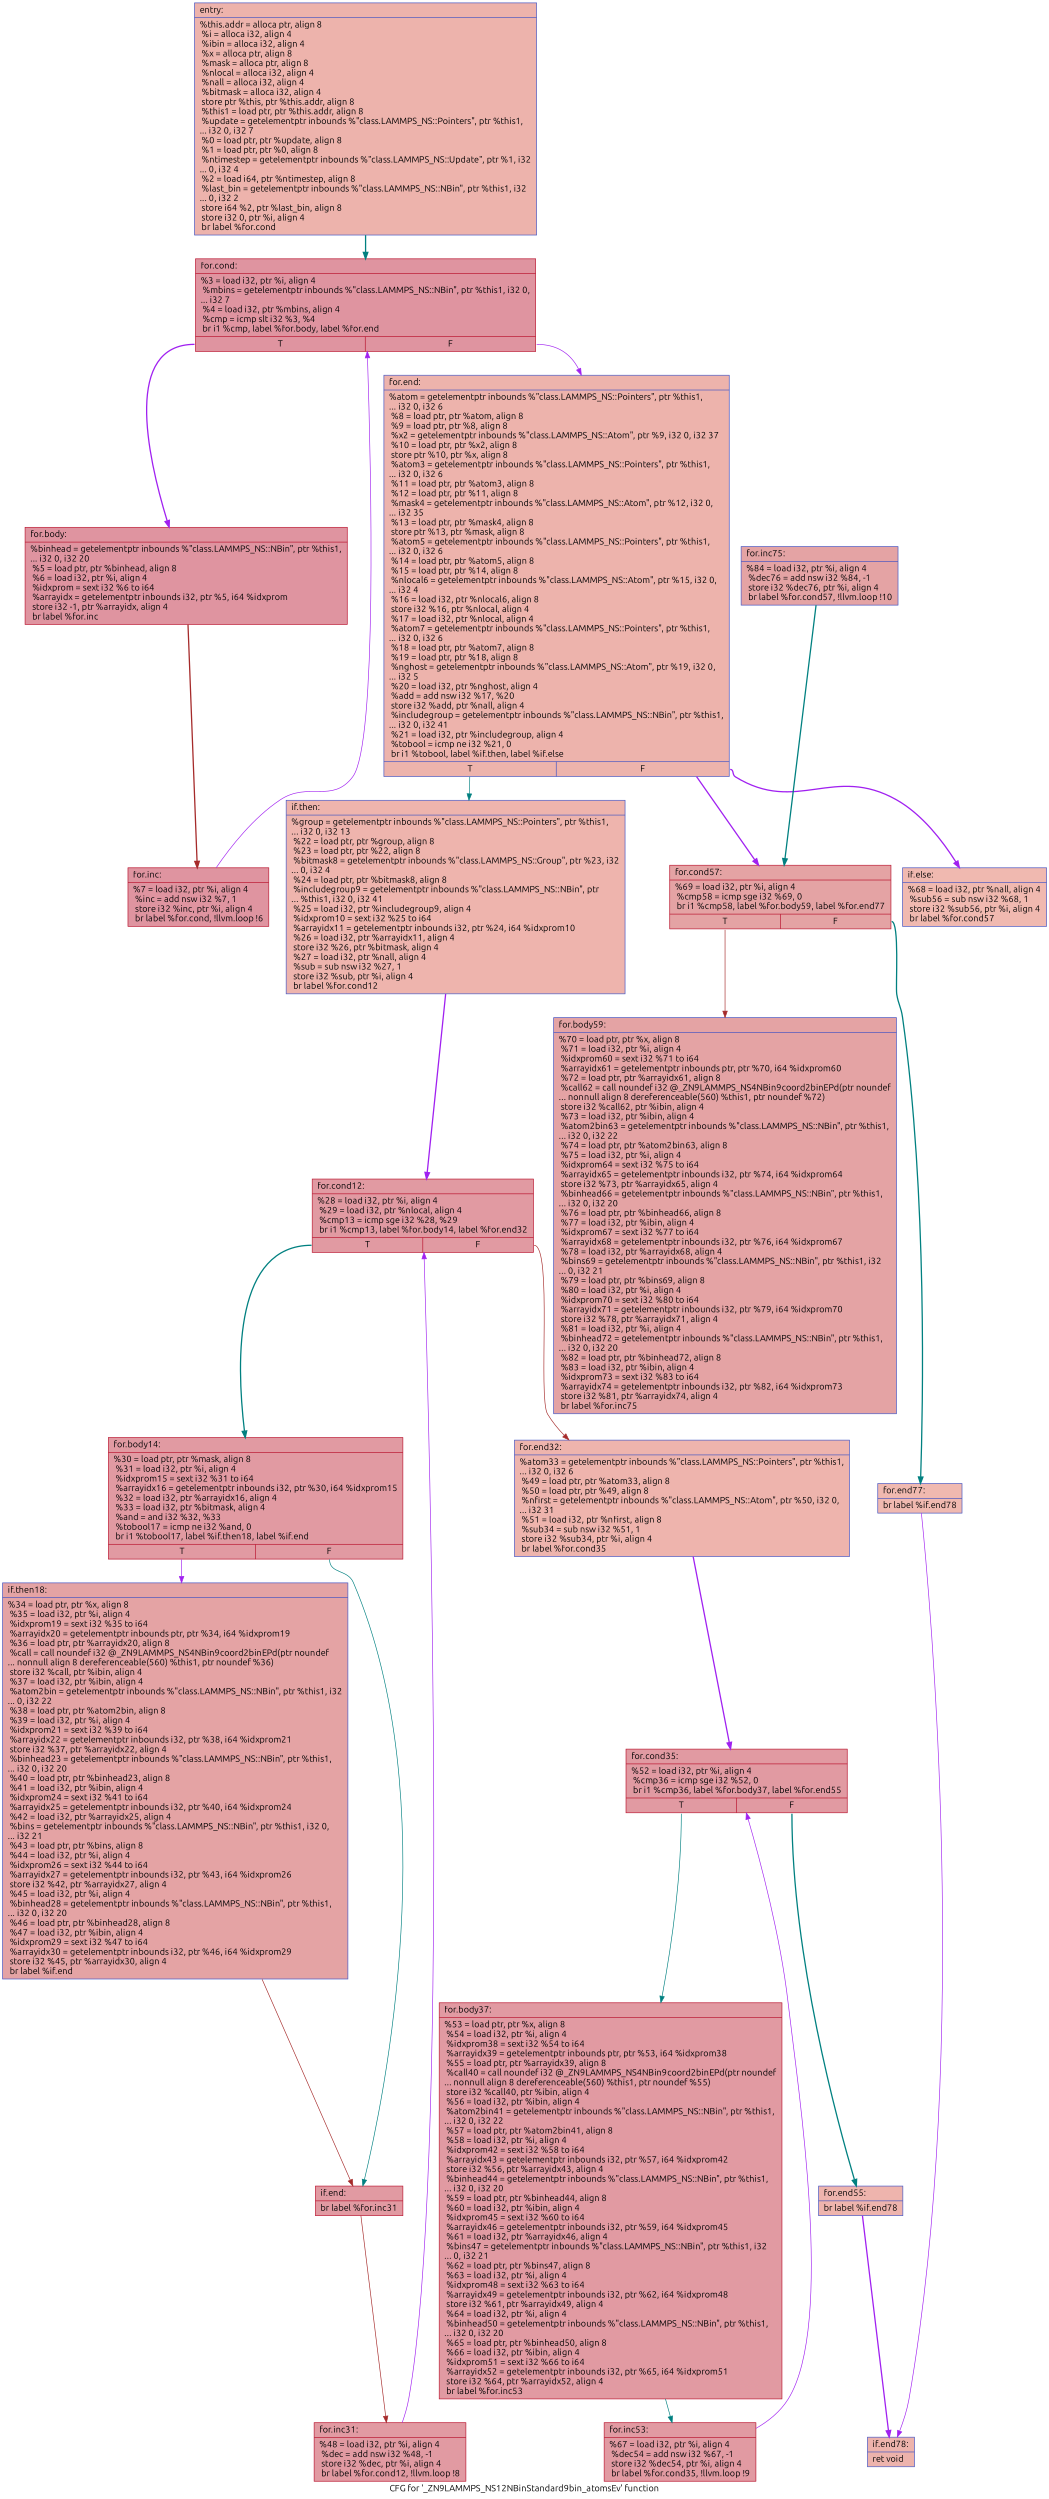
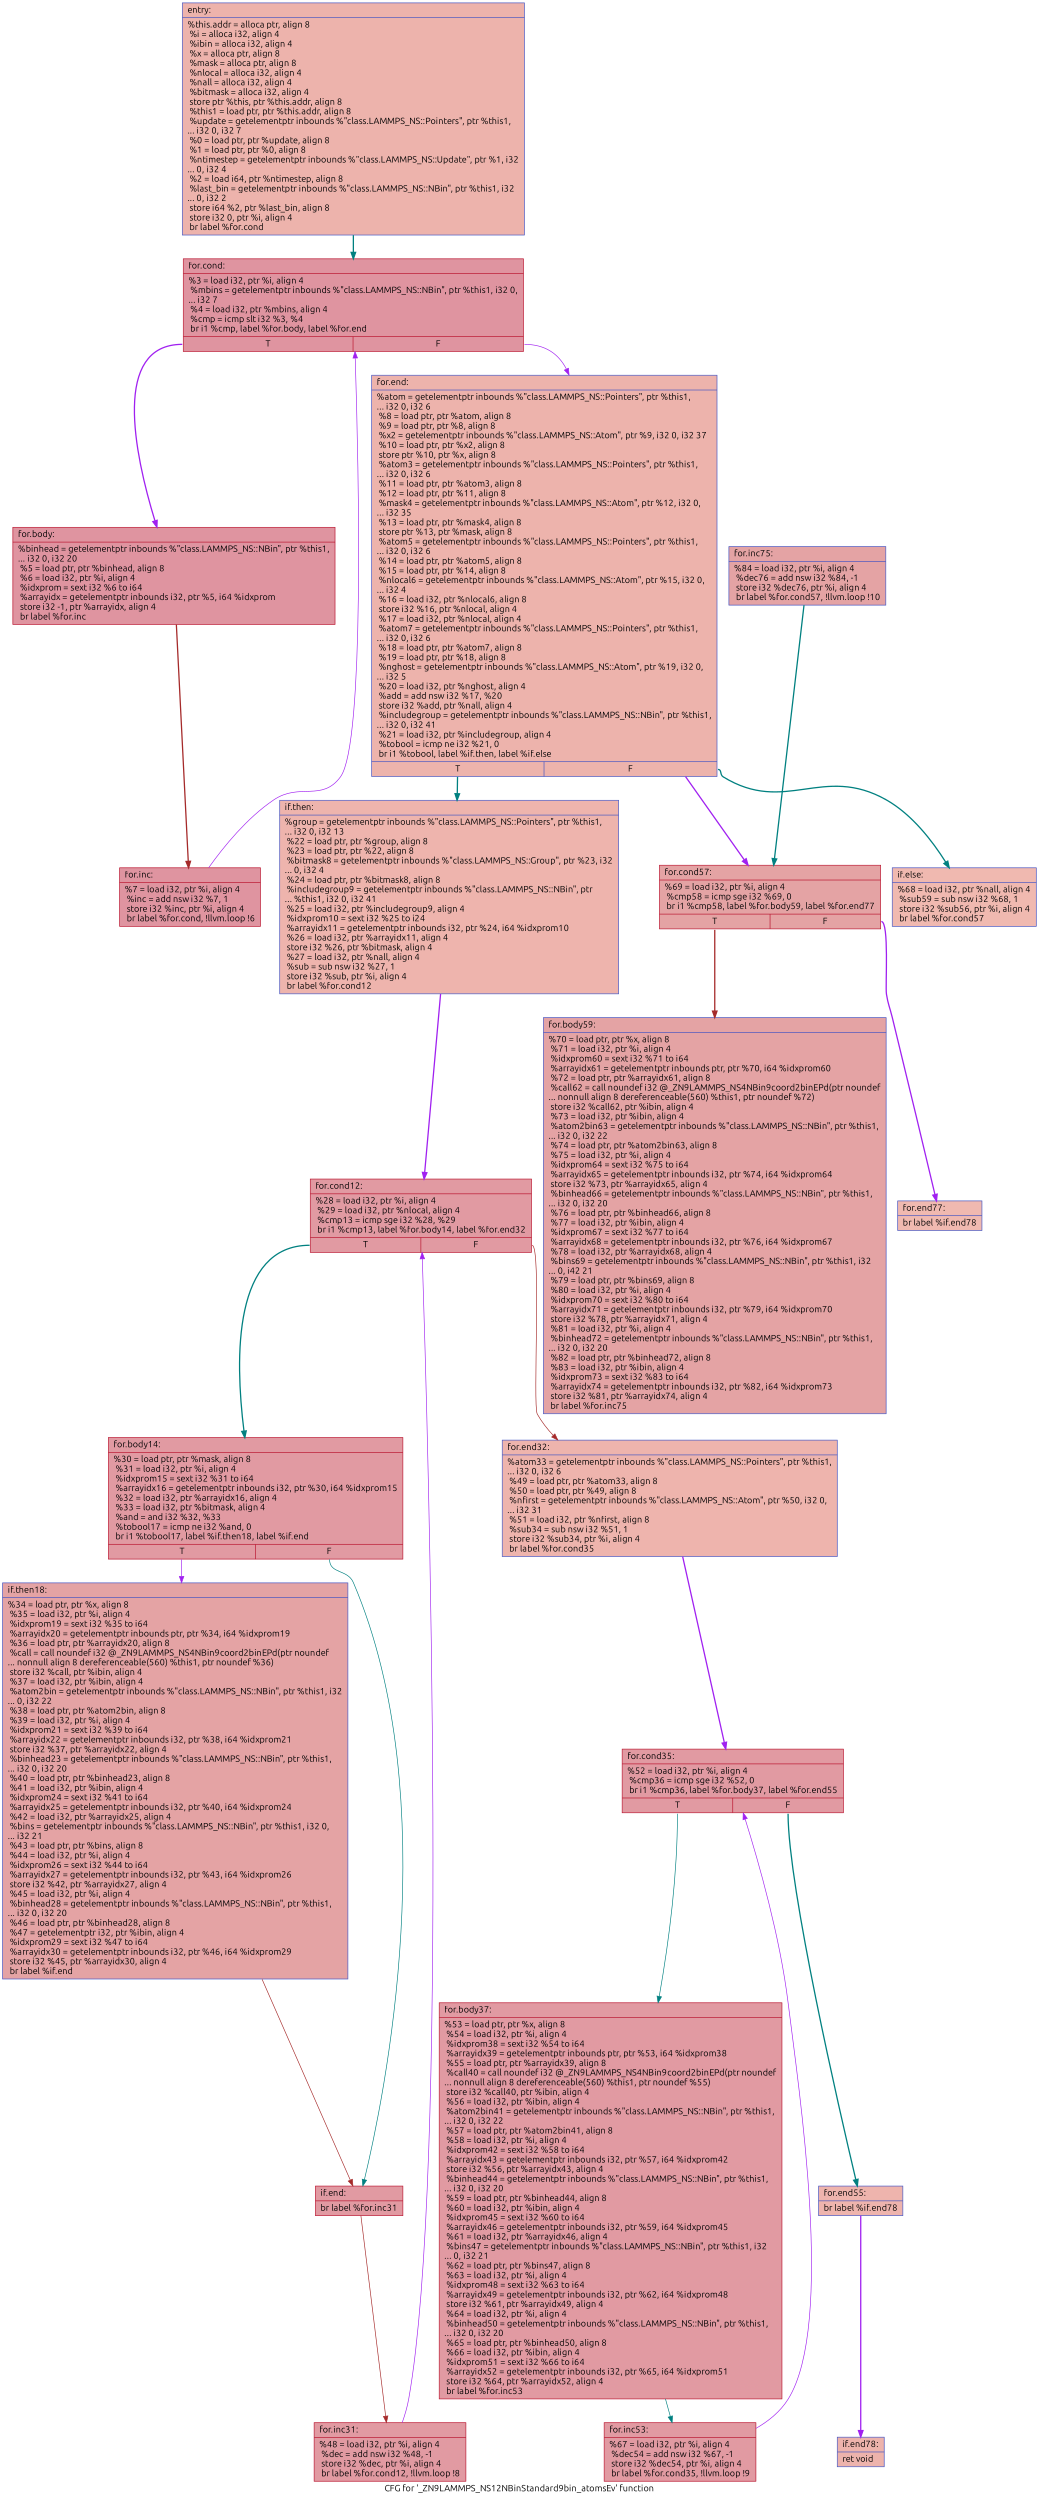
edge "for.end:" -> "if.then:": style solid -> bold
edge "for.end:" -> "if.else:": color purple -> teal
node "if.else:": text "%sub56 = sub nsw i32 %68, 1" -> "%sub59 = sub nsw i32 %68, 1"
node "if.then:": text "%idxprom10 = sext i32 %25 to i64" -> "%idxprom10 = sext i32 %25 to i24"
edge "for.cond57:" -> "for.body59:": style solid -> bold
edge "for.cond57:" -> "for.end77:": color teal -> purple
node "for.body59:": text "... 0, i32 21" -> "... 0, i42 21"
node "if.then18:": text "%47 = load i32, ptr %ibin, align 4" -> "%47 = getelementptr i32, ptr %ibin, align 4"
edge "for.end77:" -> "if.end78:": removed
